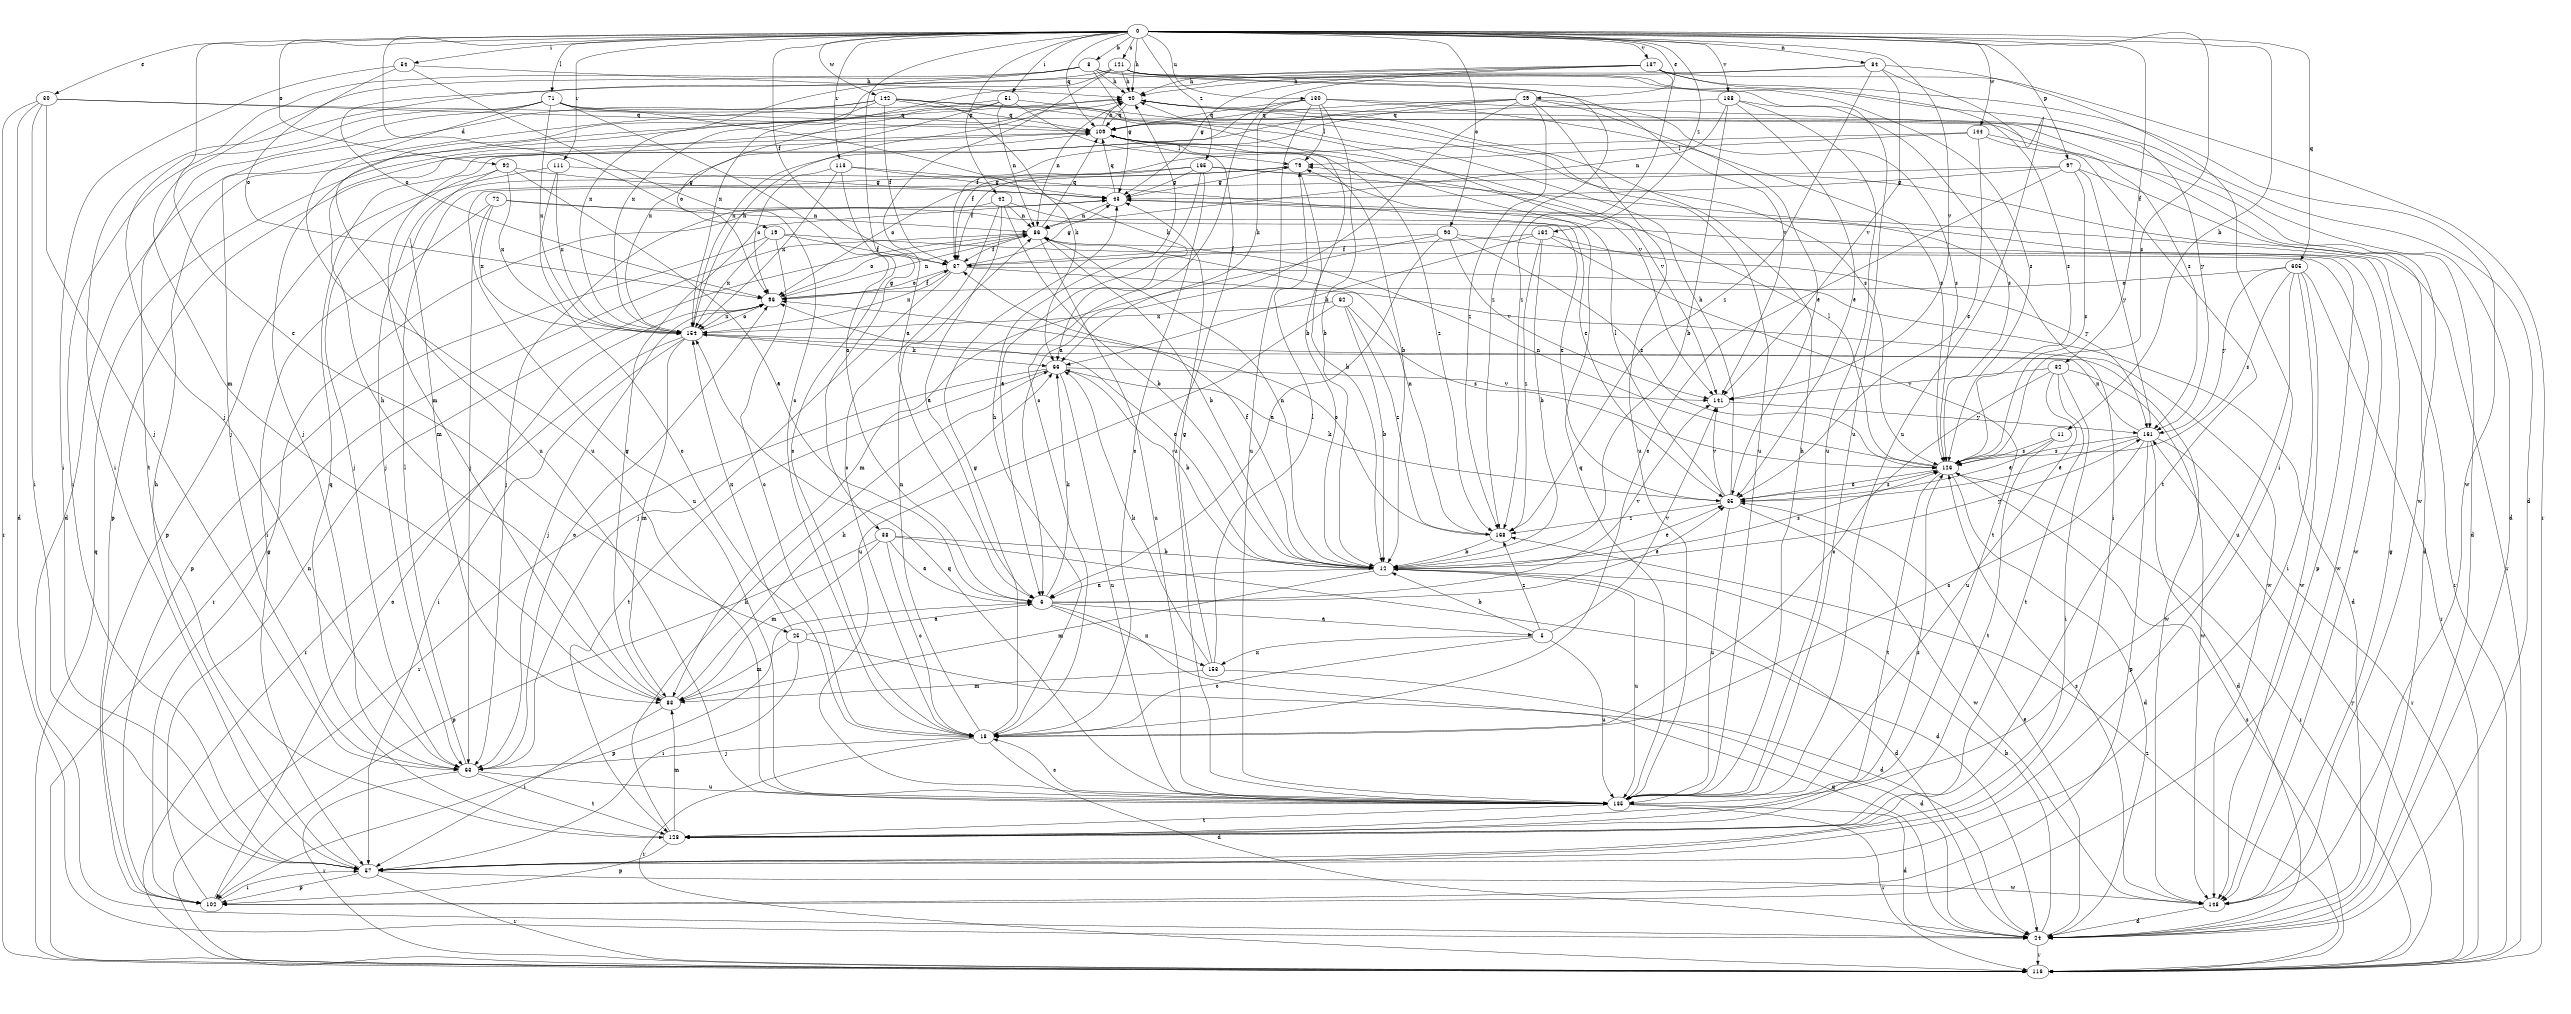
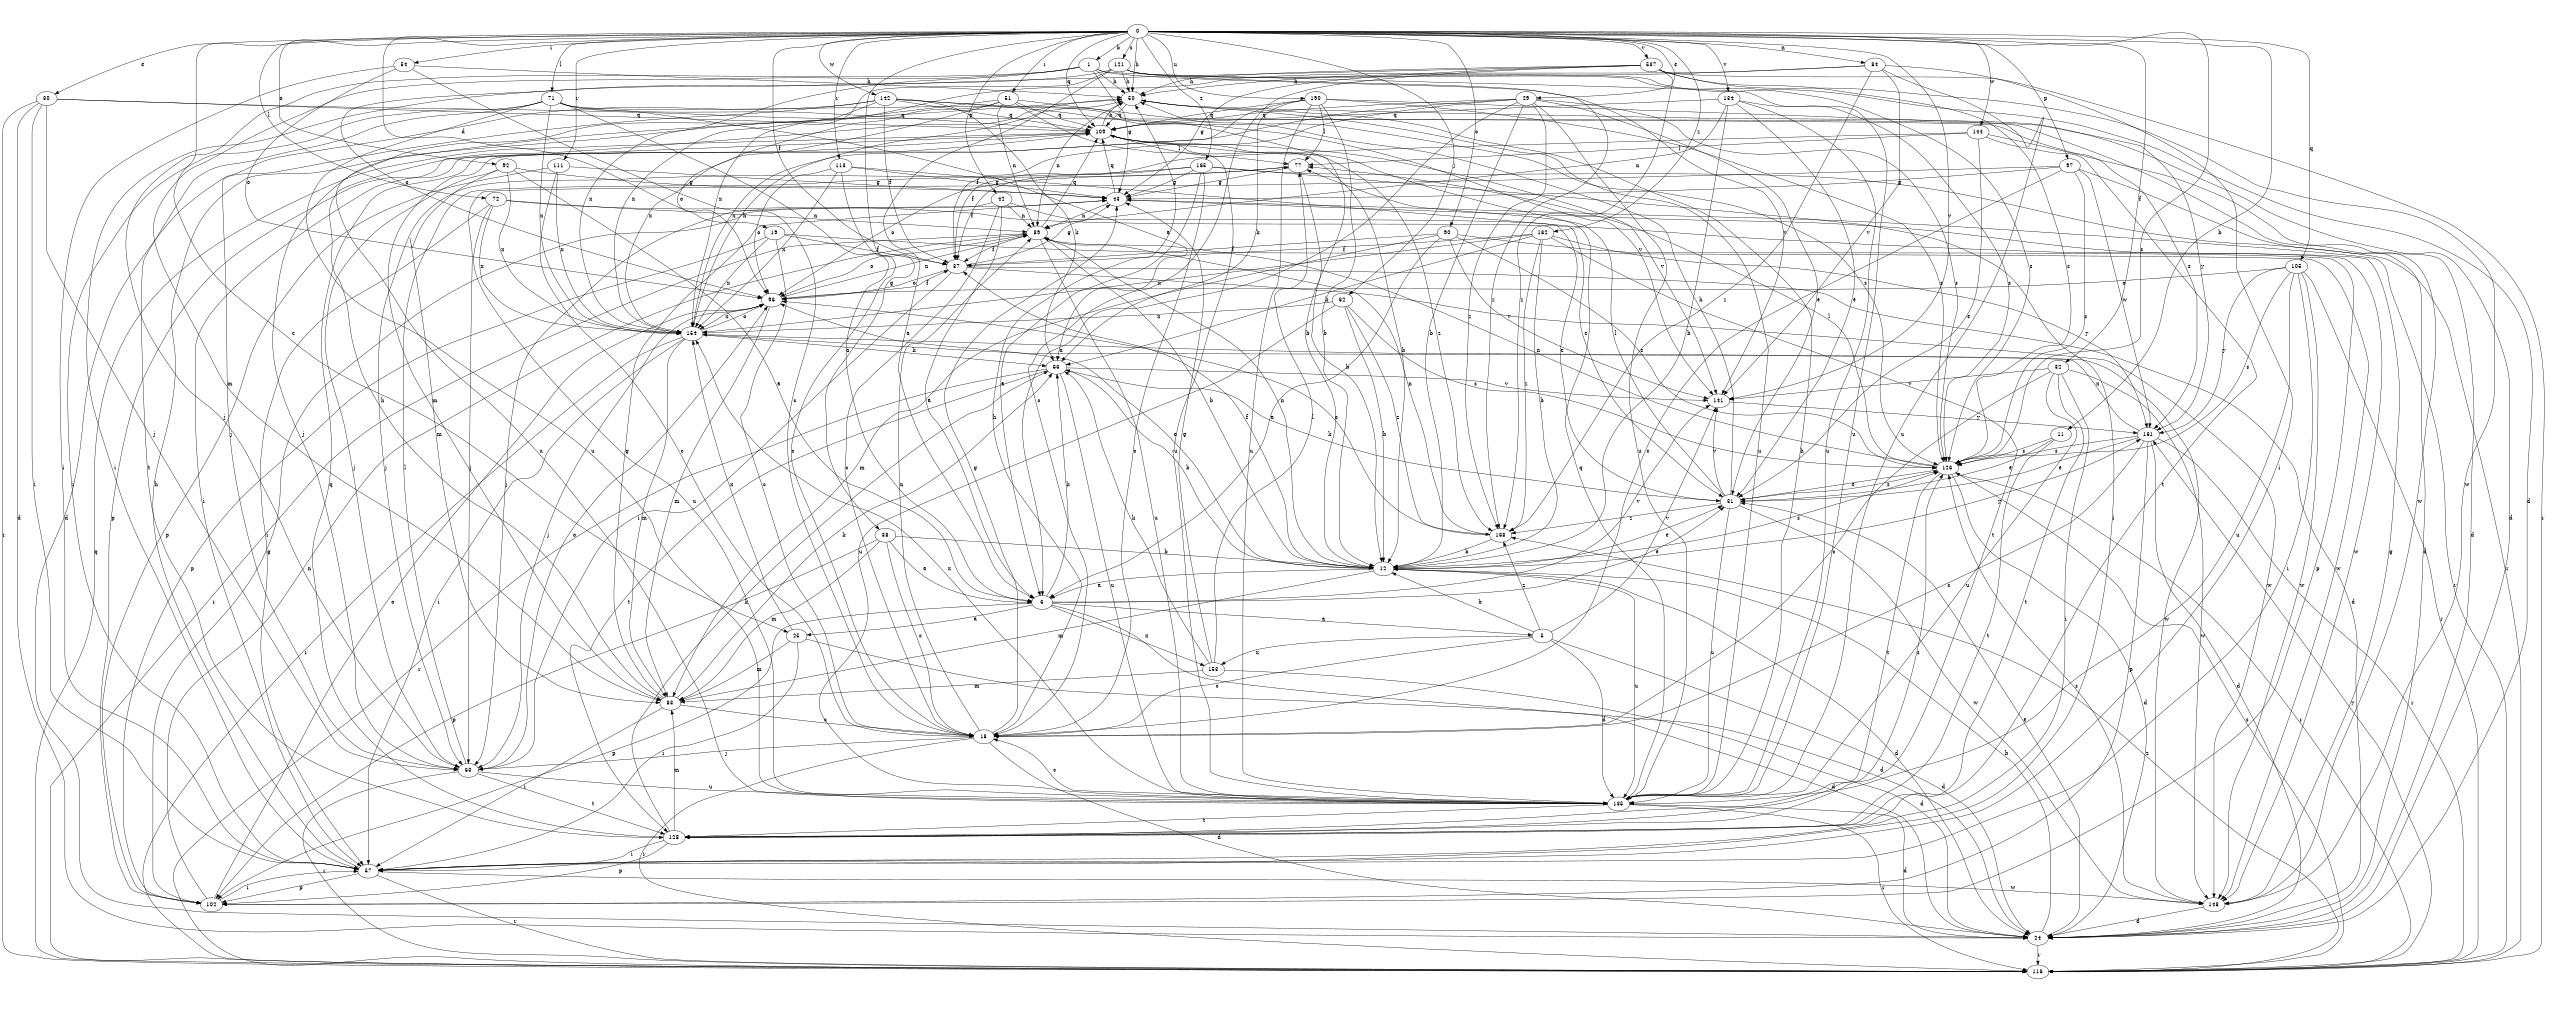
edge "0" -> "72": added, label "l"
node "8": label "8" -> "1"
node "137": label "137" -> "537"
edge "0" -> "62": added, label "j"
node "40": label "40" -> "50"
node "130": label "130" -> "190"
node "138": label "138" -> "134"
edge "51" -> "109": added, label "q"
node "79": label "79" -> "77"
edge "109" -> "57": added, label "i"
node "86": label "86" -> "89"
edge "71" -> "66": label "k" -> "a"
node "605": label "605" -> "105"
edge "97" -> "161": label "y" -> "w"
edge "37" -> "154": now "162" -> "154"
edge "42" -> "12": now "29" -> "12"
edge "96" -> "83": added, label "m"
node "35": label "35" -> "31"
edge "37" -> "63": label "j" -> "i"
edge "135" -> "154": label "q" -> "x"
edge "25" -> "6": reversed
edge "38" -> "24": now "5" -> "24"
edge "5" -> "135": label "u" -> "d"
edge "83" -> "18": added, label "c"
edge "25" -> "24": label "q" -> "d"
edge "128" -> "57": added, label "i"
